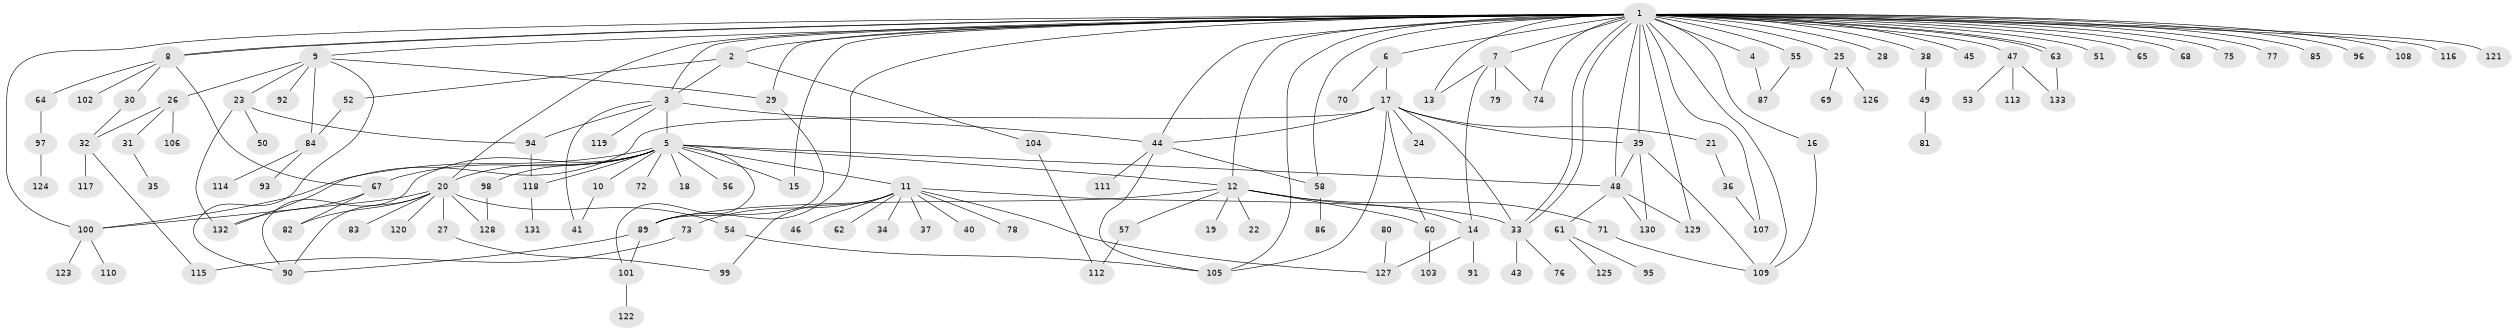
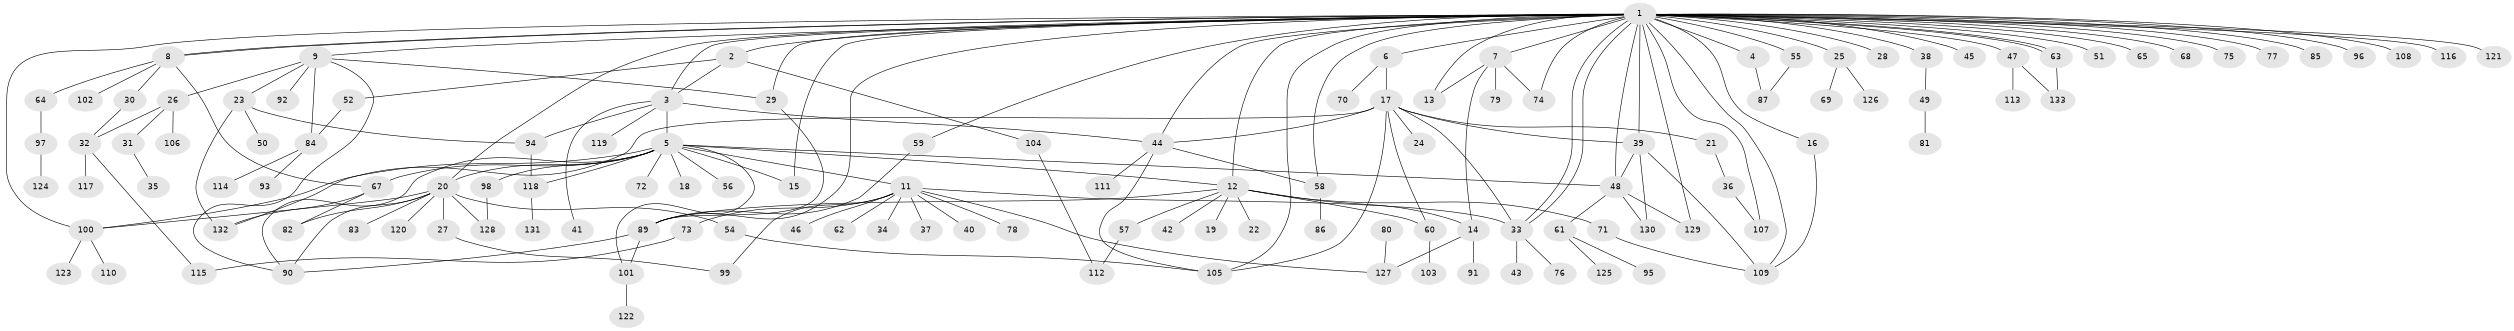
node "53": removed
node "59": added
node "10": removed
node "42": added
